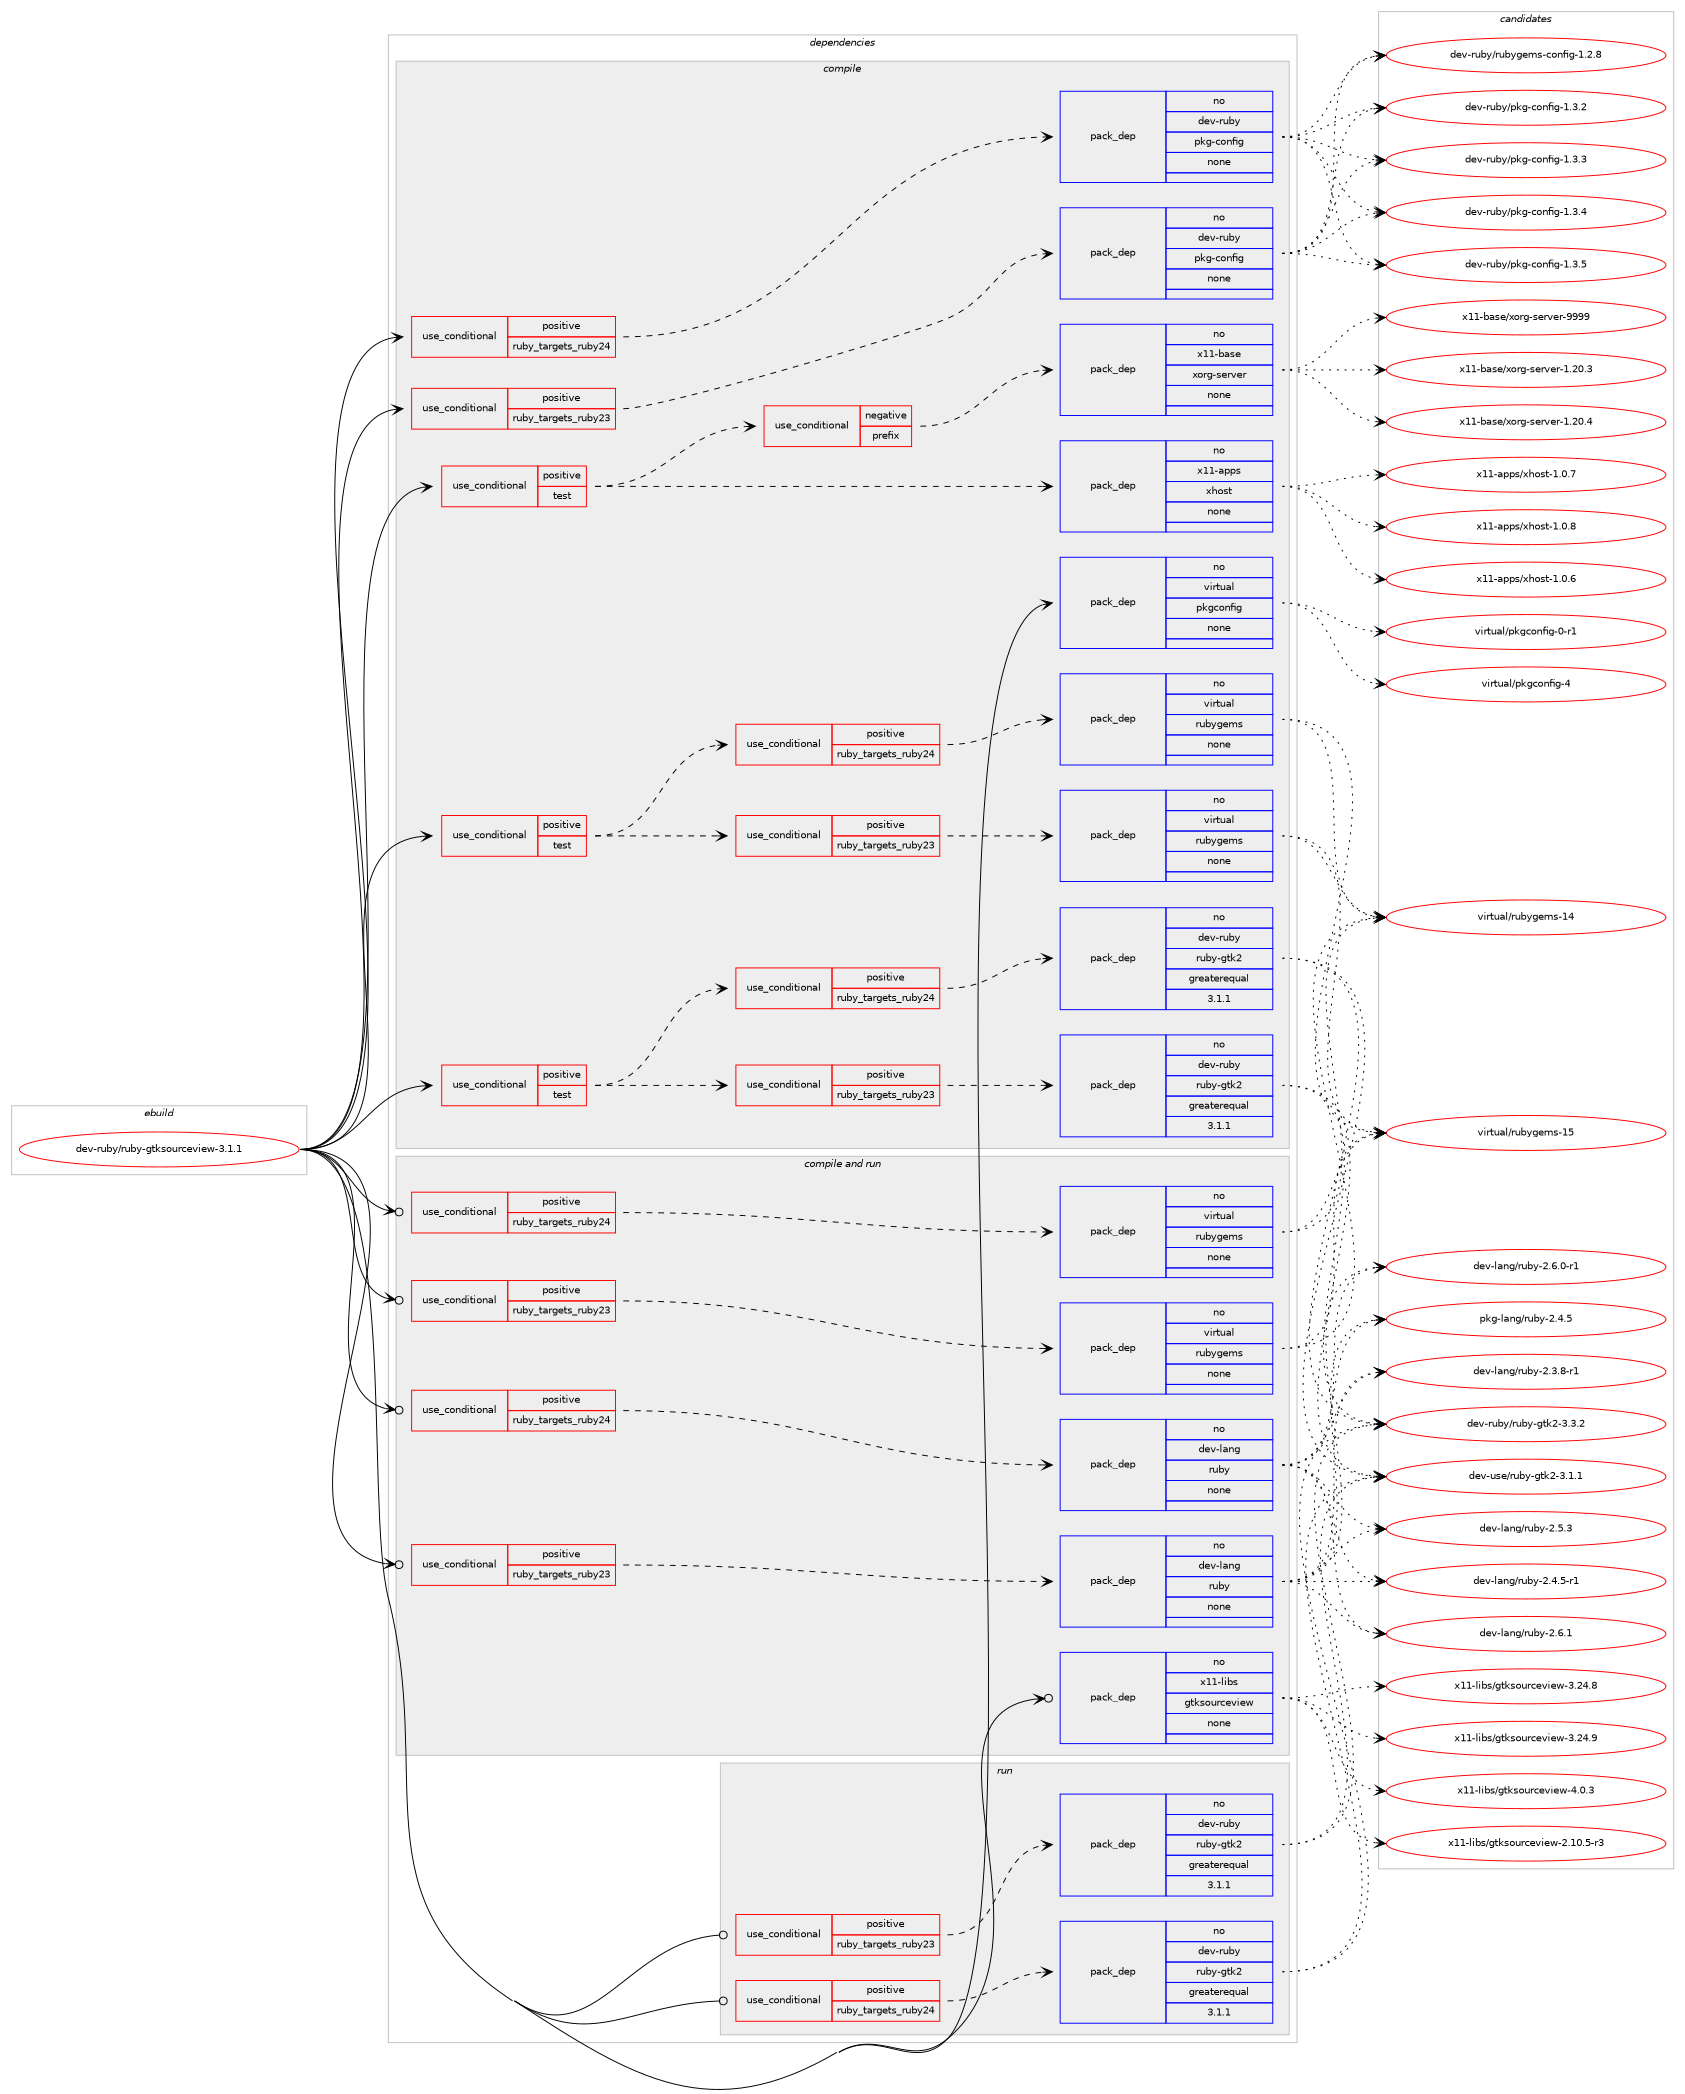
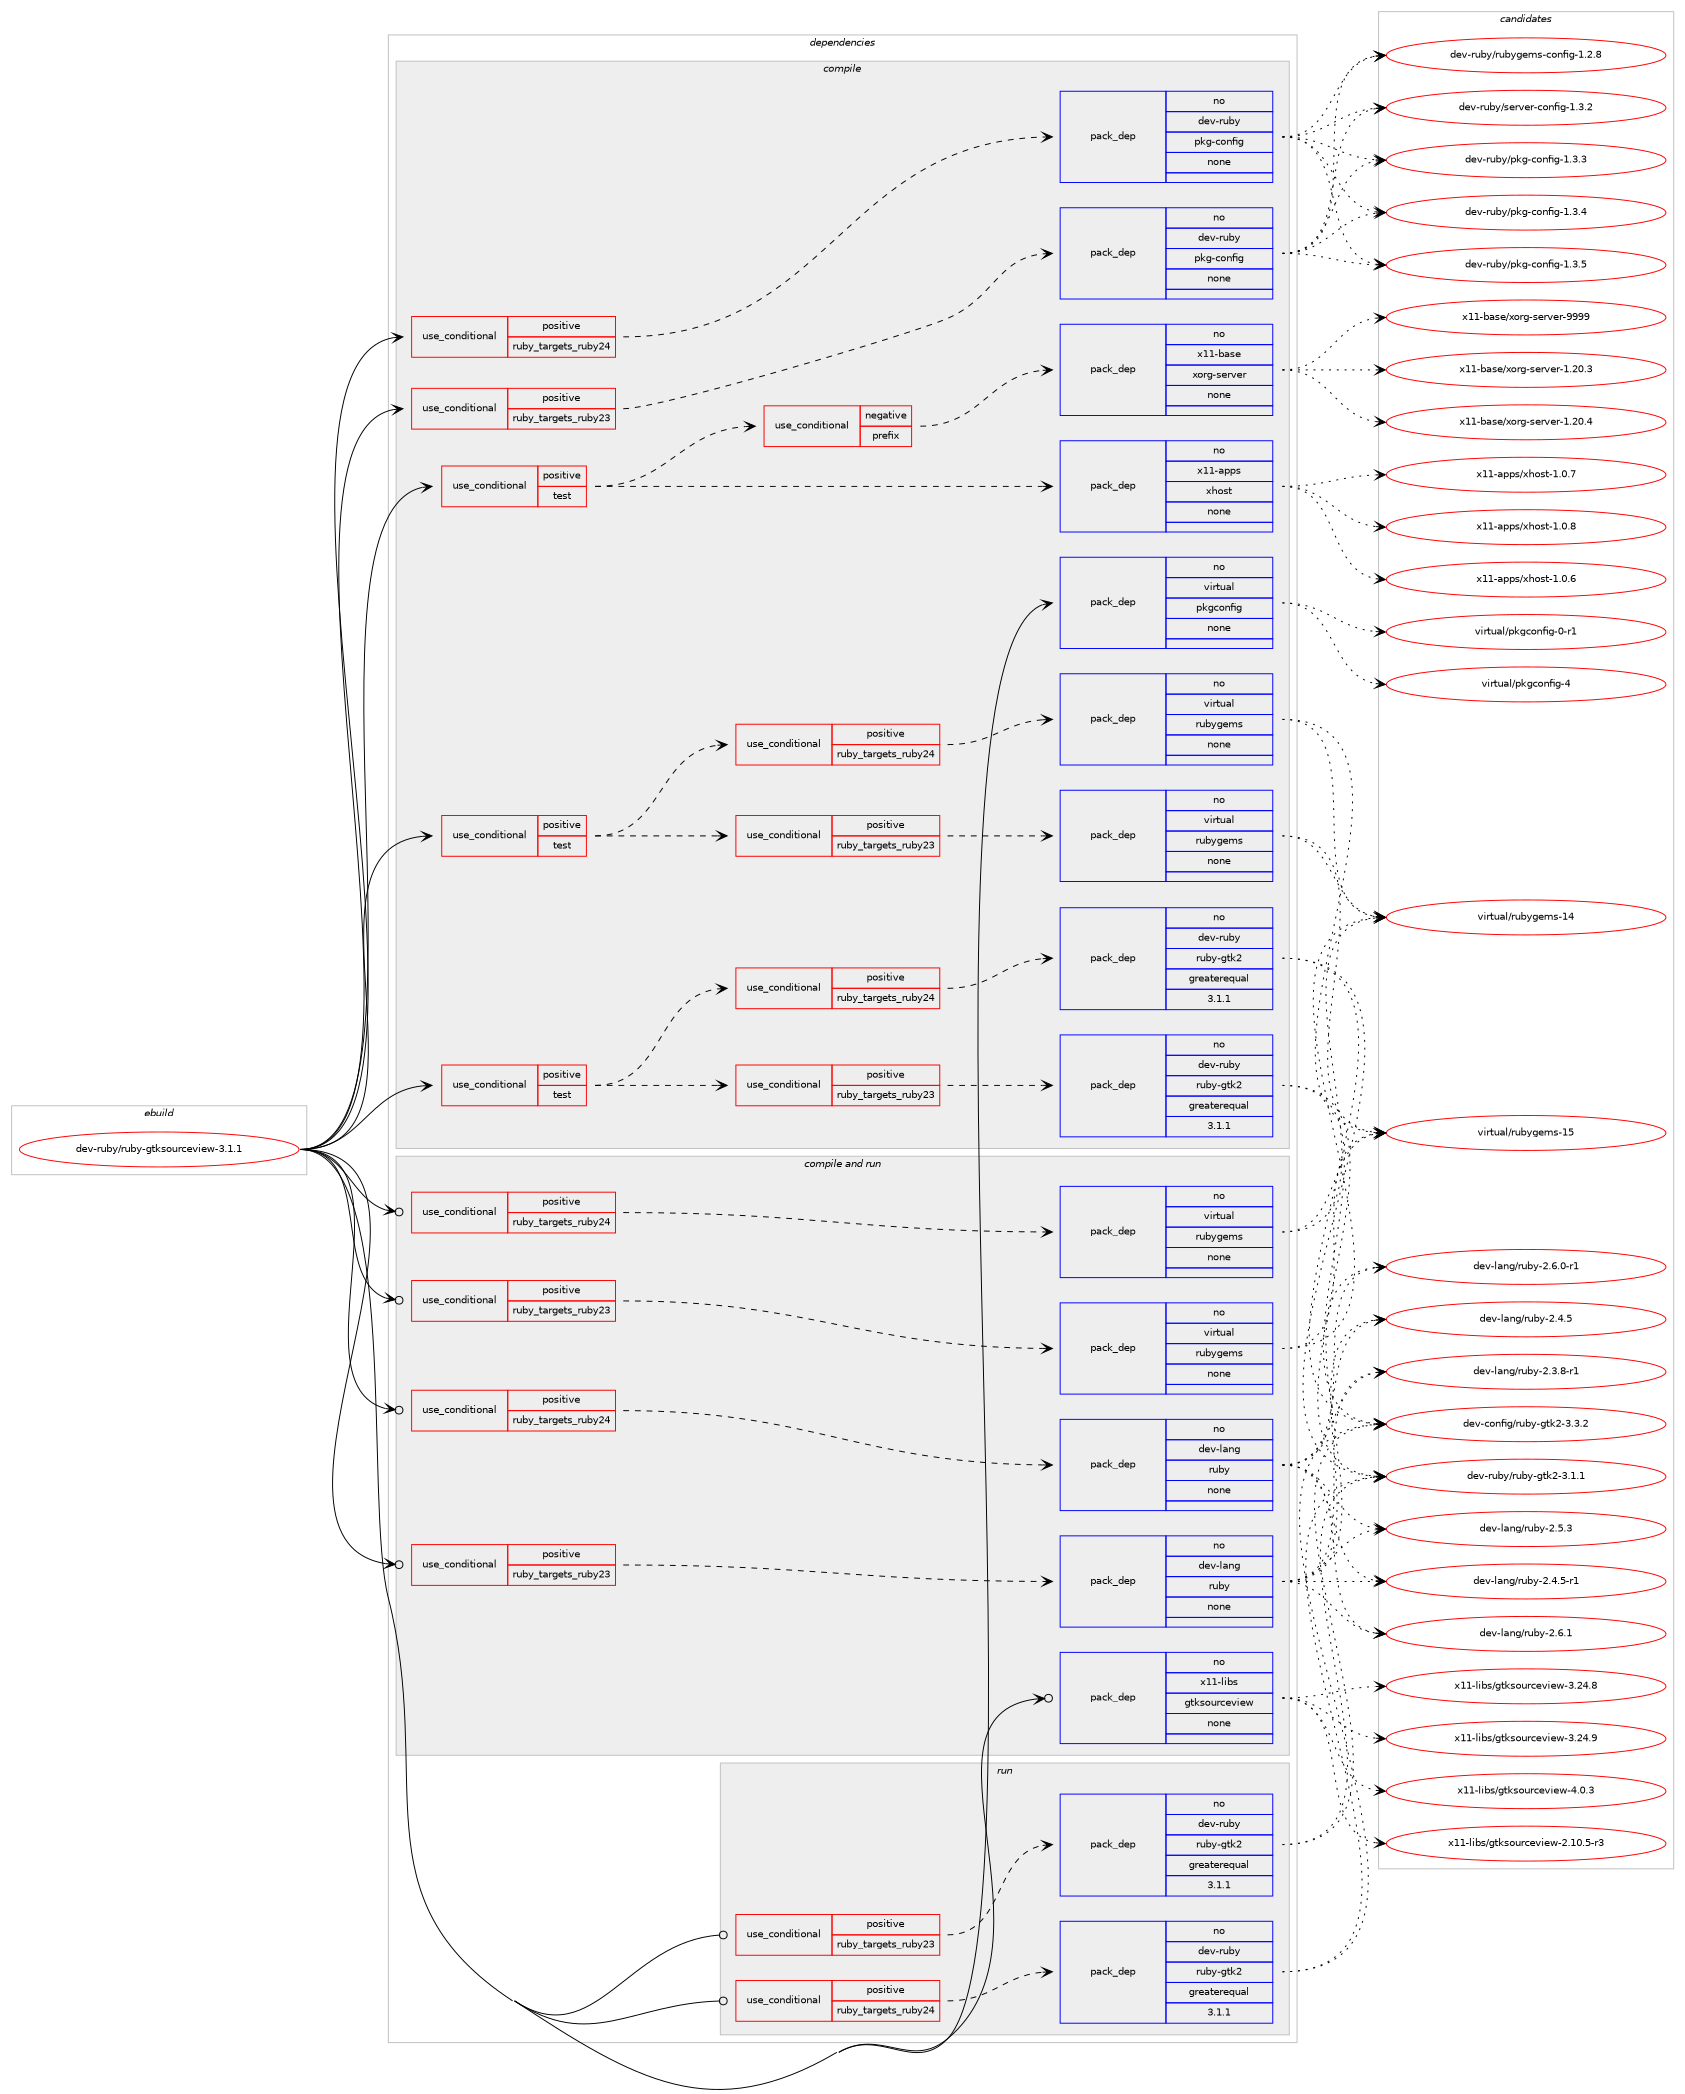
node "dev-ruby/pkg-config-1.3.2": label "dev-ruby/pkg-config-1.3.2" -> "dev-ruby/server-config-1.3.2"
node "pkg-lang/ruby-2.4.5": label "pkg-lang/ruby-2.4.5" -> "dev-lang/ruby-2.4.5"
node "dev-ruby/ruby-gtk2-3.3.2": label "dev-ruby/ruby-gtk2-3.3.2" -> "dev-config/ruby-gtk2-3.3.2"
node "dev-use/ruby-gtk2-3.1.1": label "dev-use/ruby-gtk2-3.1.1" -> "dev-ruby/ruby-gtk2-3.1.1"
